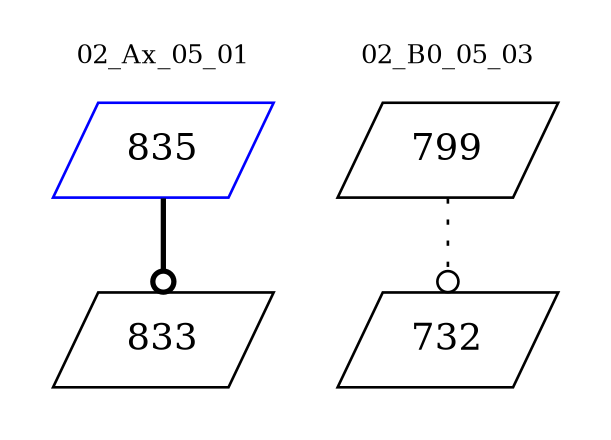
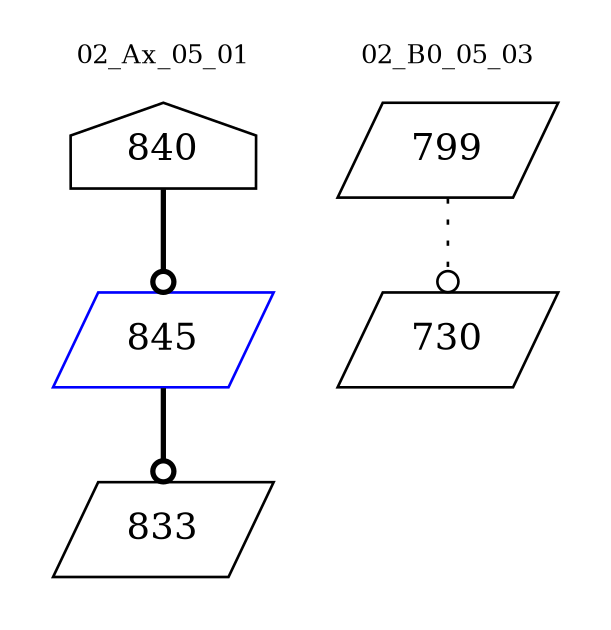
node "840": added
node "835": label "835" -> "845"
node "732": label "732" -> "730"
